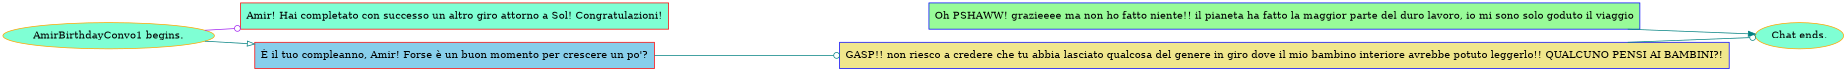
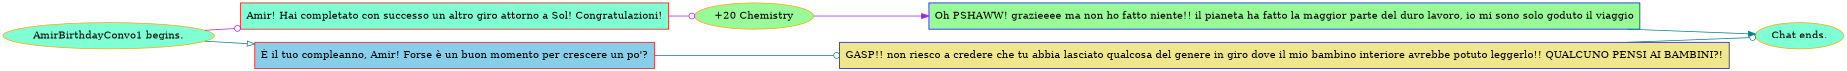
node "+20 Chemistry": added
